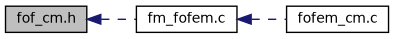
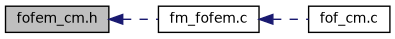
node "fof_cm.h": label "fof_cm.h" -> "fofem_cm.h"
node "fofem_cm.c": label "fofem_cm.c" -> "fof_cm.c"
